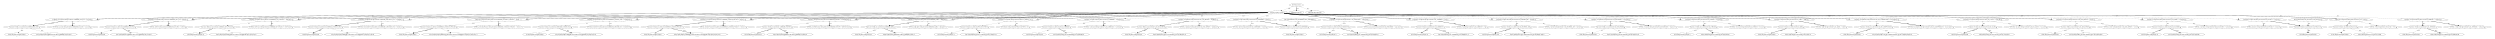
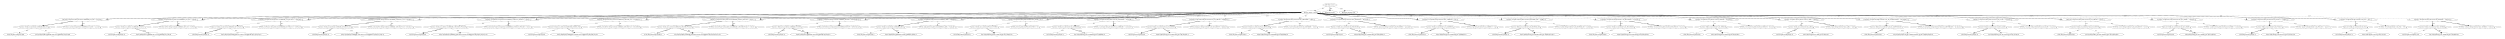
edge "(FIELD_IDENTIFIER,FLAG_USERNAME,FLAG_USERNAME)" -> "(<operator>.fieldAccess,SOSCmd.FLAG_USERNAME)": reversed
edge "(FIELD_IDENTIFIER,FLAG_PROJECT,FLAG_PROJECT)" -> "(<operator>.fieldAccess,SOSCmd.FLAG_PROJECT)": reversed
